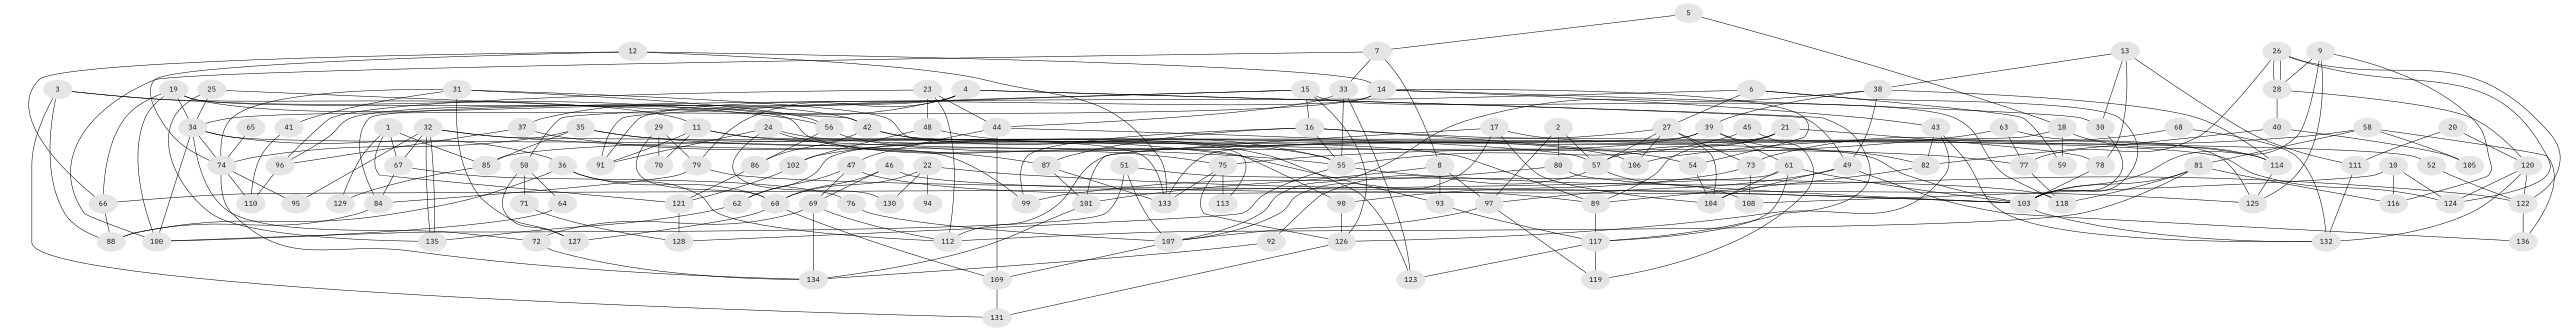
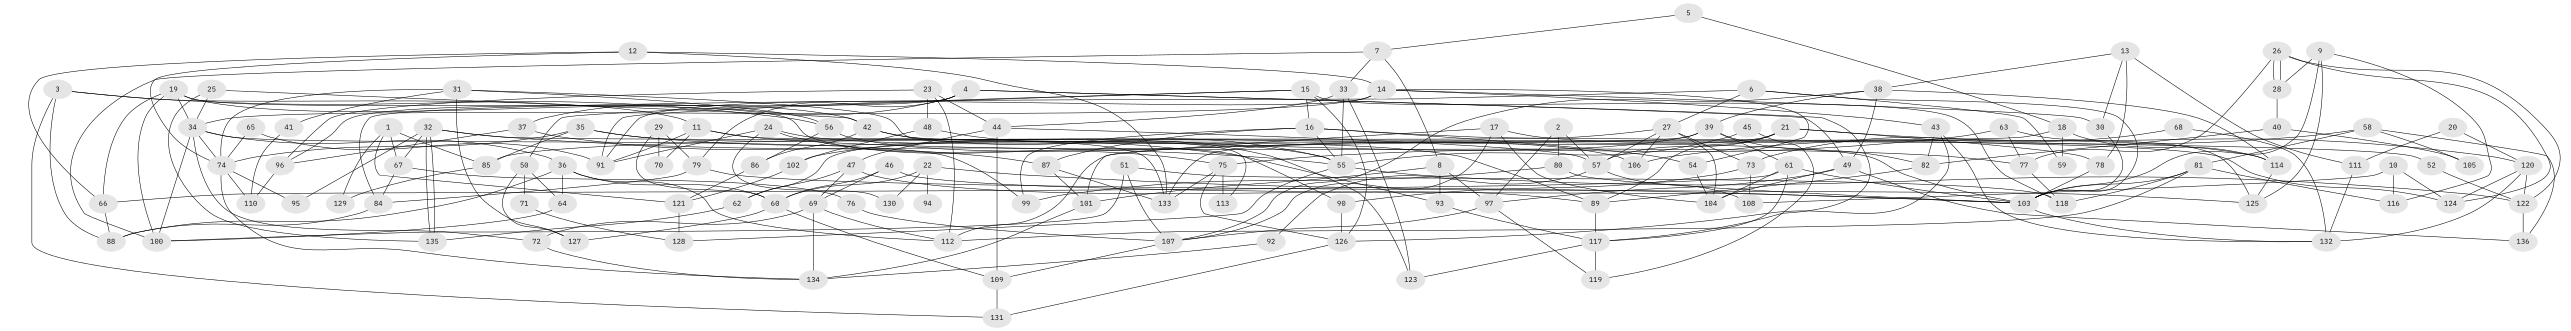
edge "28" -- "120": now "21" -- "120"
edge "65" -- "91": added
edge "36" -- "64": added
